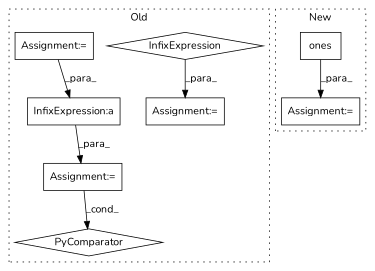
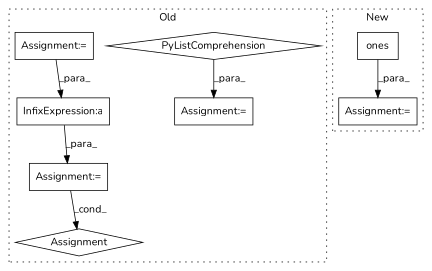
node "InfixExpression": label "InfixExpression" -> "PyListComprehension"
node "PyComparator": label "PyComparator" -> "Assignment"
